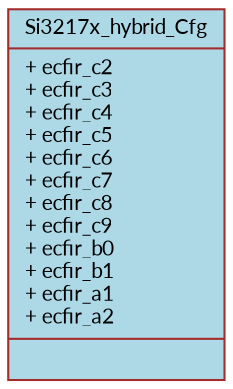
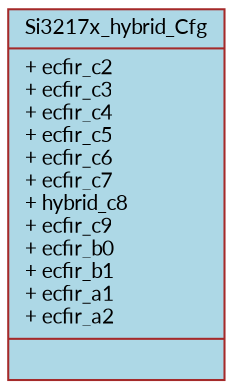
node "Si3217x_hybrid_Cfg": text "+ ecfir_c8" -> "+ hybrid_c8"
